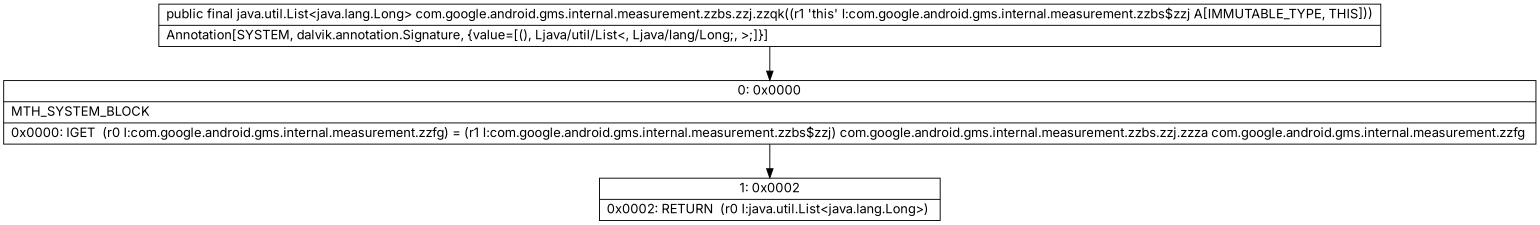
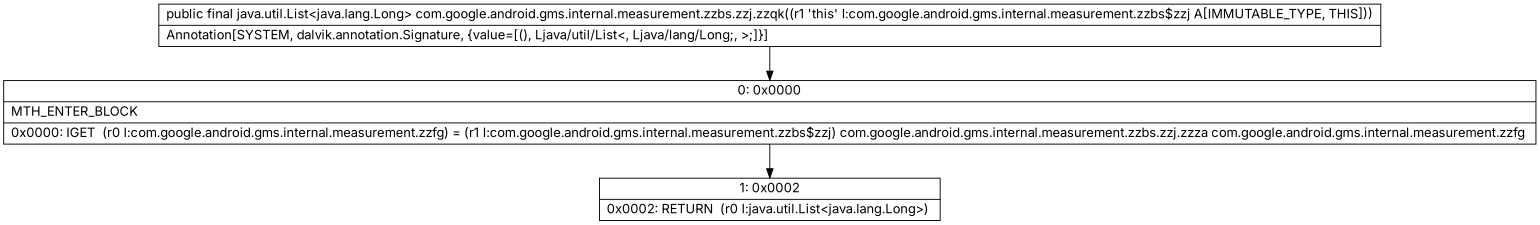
node "0: 0x0000": text "MTH_SYSTEM_BLOCK" -> "MTH_ENTER_BLOCK"
